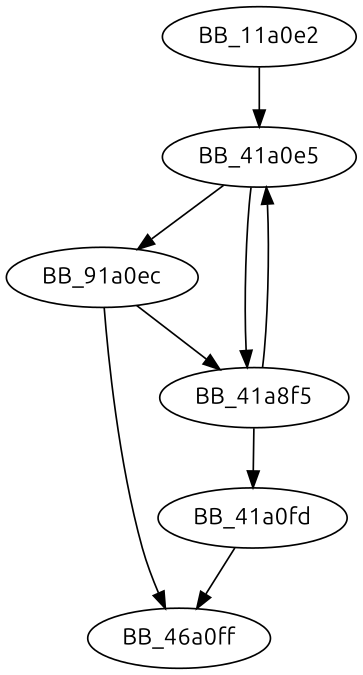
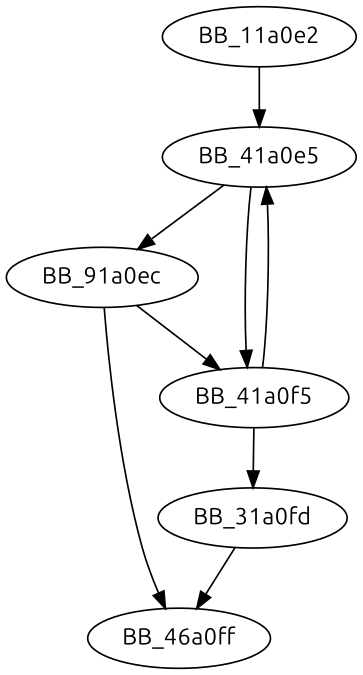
node "BB_41a8f5": label "BB_41a8f5" -> "BB_41a0f5"
node "BB_41a0fd": label "BB_41a0fd" -> "BB_31a0fd"
